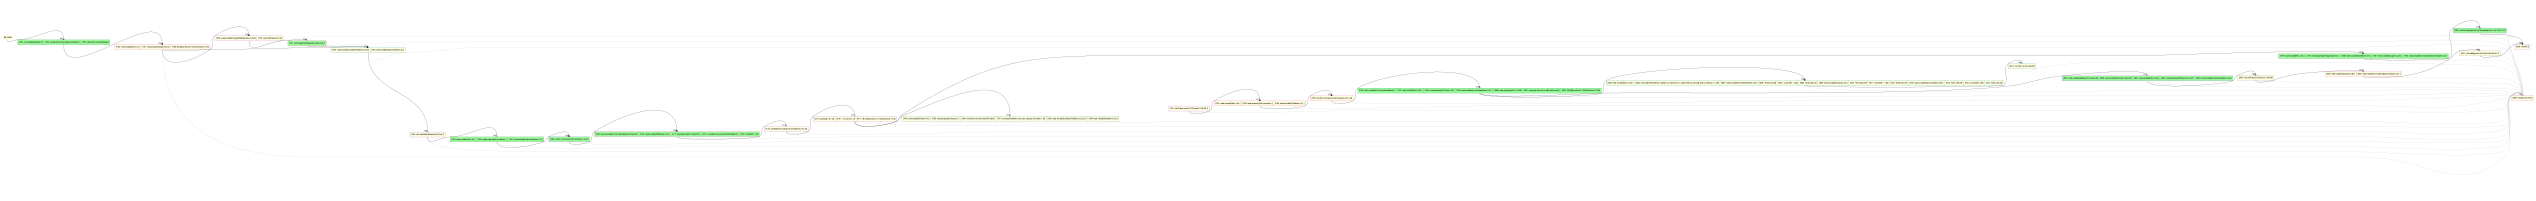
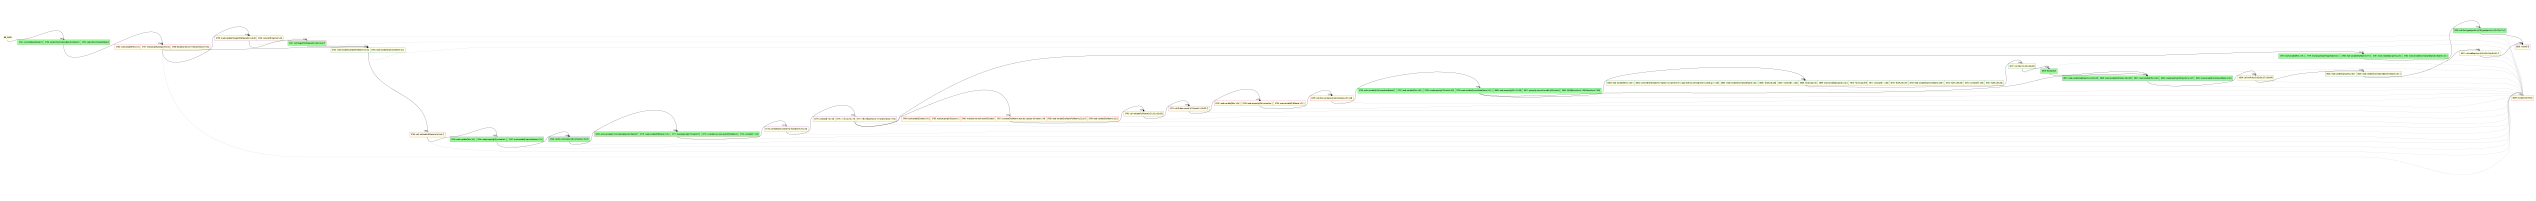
node "3818: throw[v32]*": added
node "3825: read-variable['property',v40,-]": color deeppink -> teal
node "3790: call-validateFullName [v21,v22,v23,v20]": added
node "3784: read-variable['Ember',v18,-]": color teal -> deeppink
